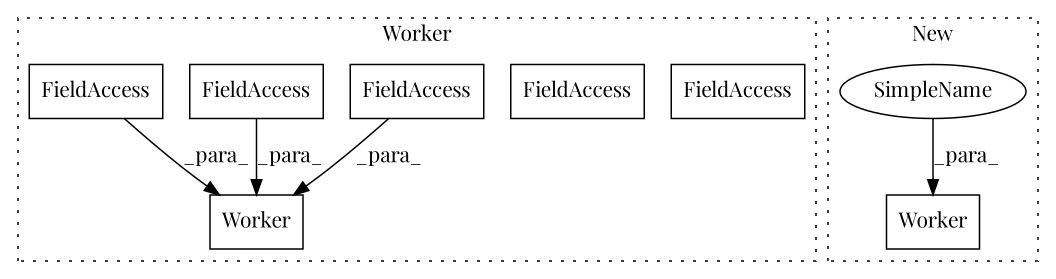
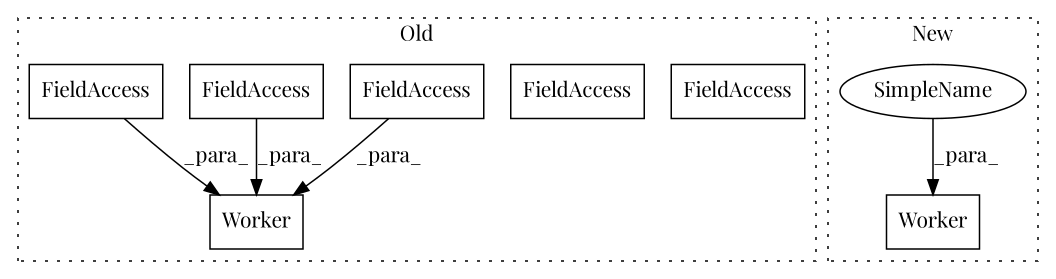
cluster "Worker": label "Worker" -> "Old"
